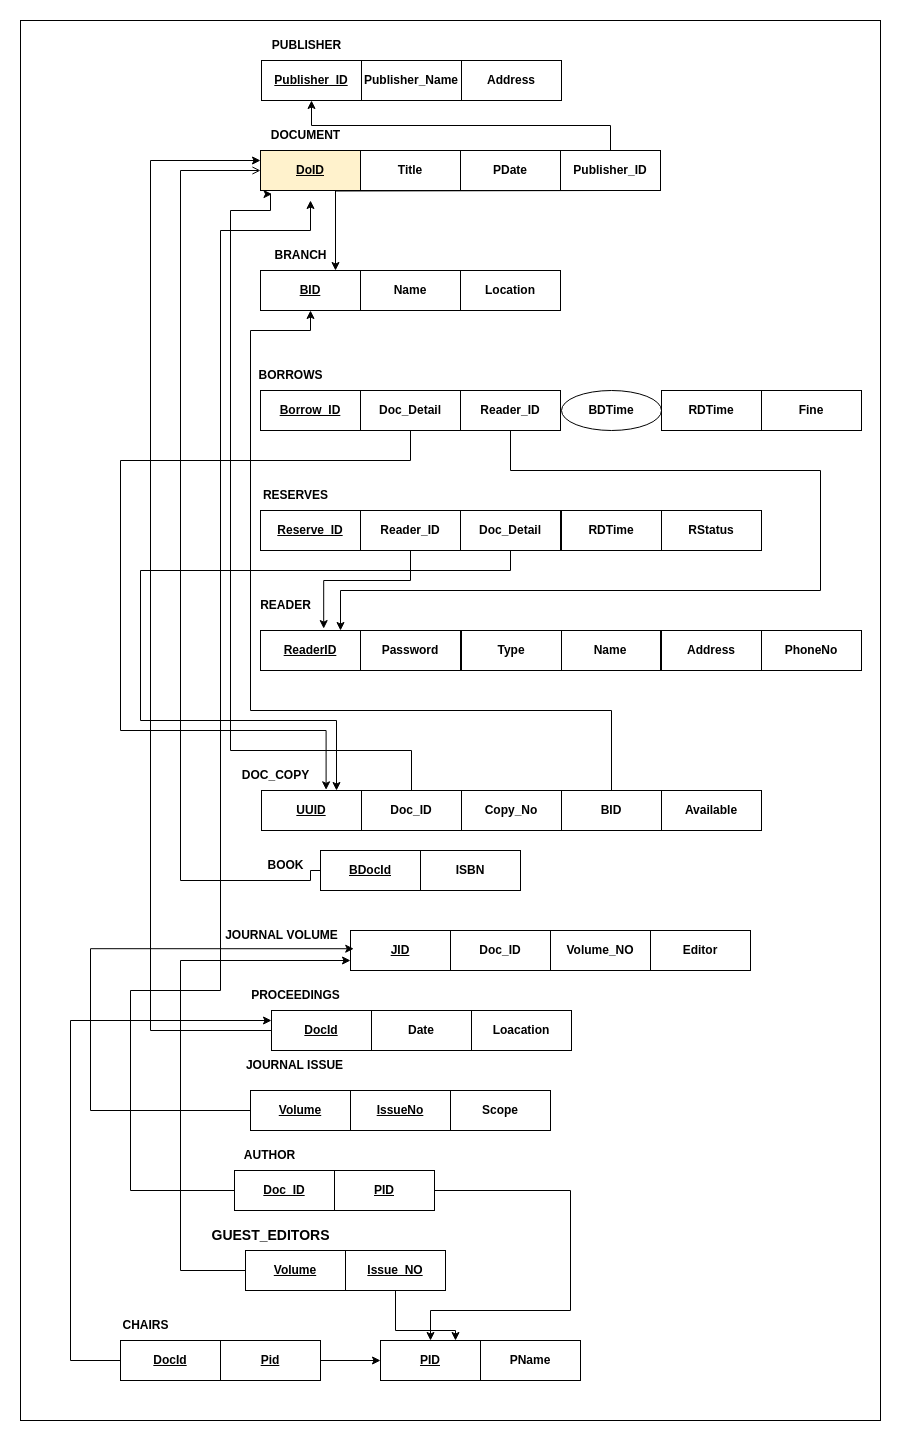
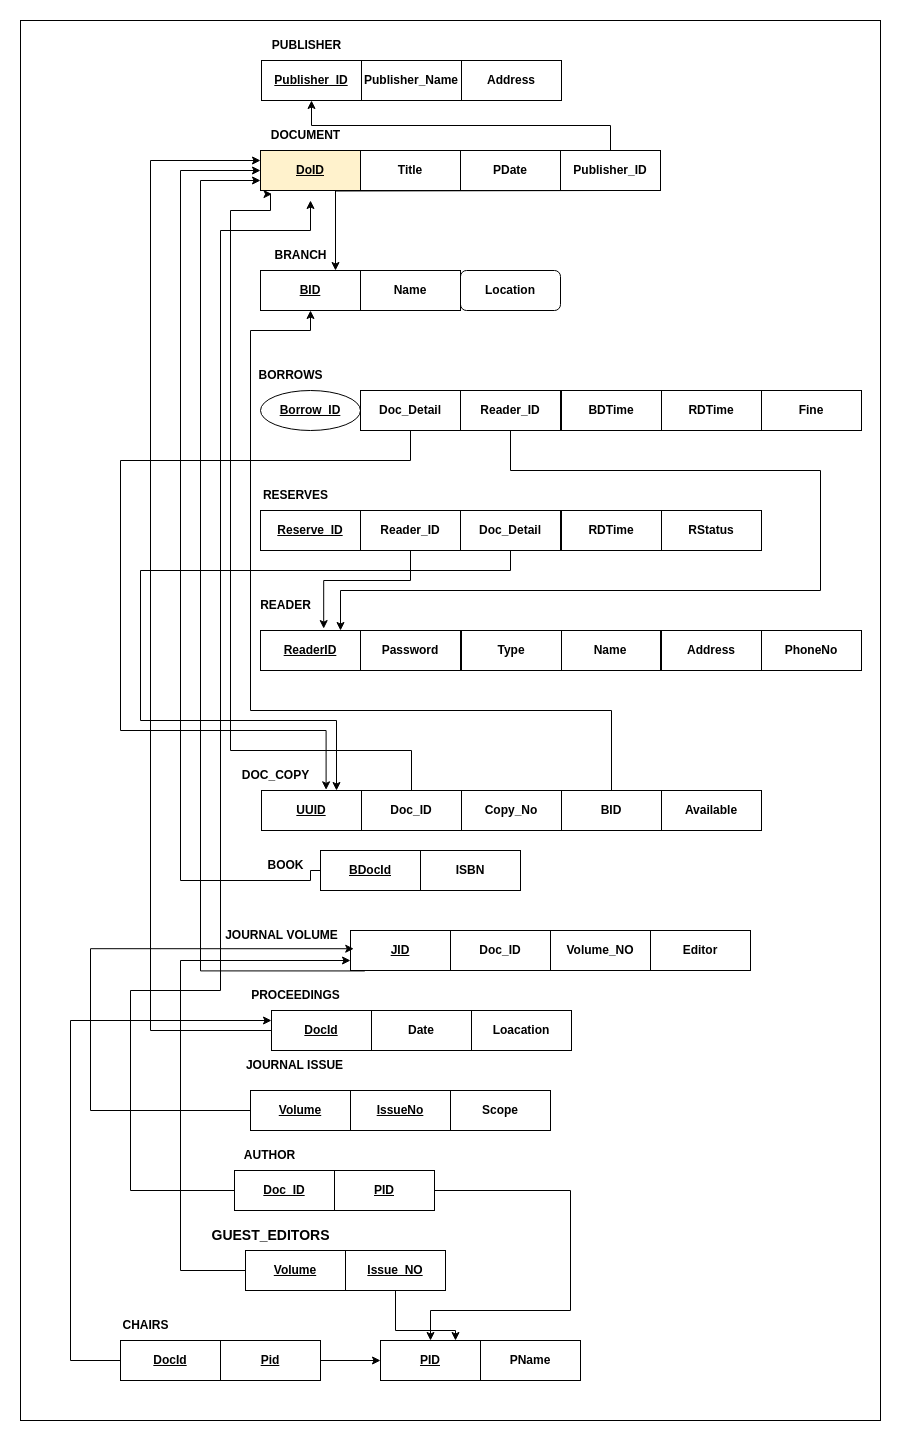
edge "BDocId" -> "DoID": arrowhead open -> classic
node "Location": shape rectangle -> rounded rectangle
node "Borrow_ID": shape rectangle -> ellipse
node "BDTime": shape ellipse -> rectangle
edge "JID" -> "DoID": added
